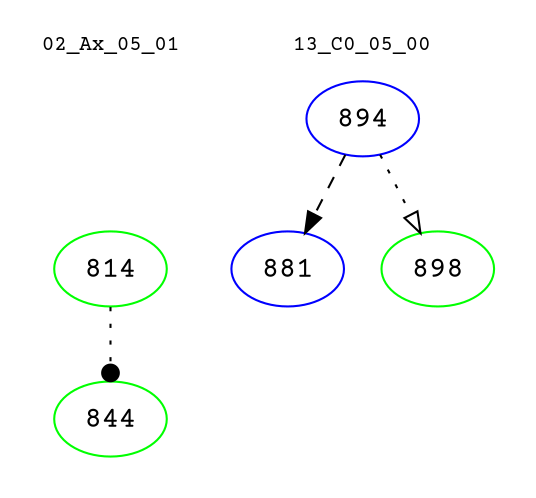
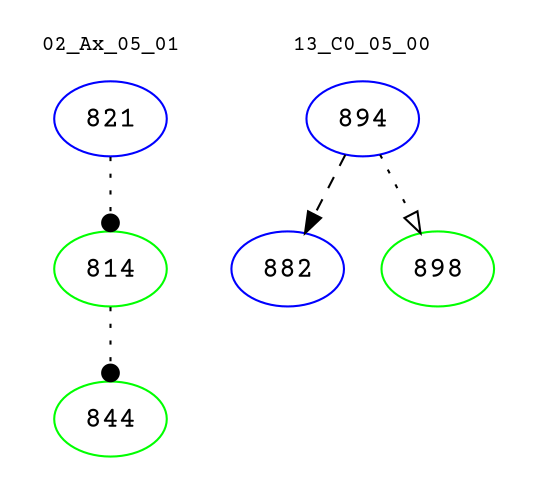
node "821": added
node "881": label "881" -> "882"
